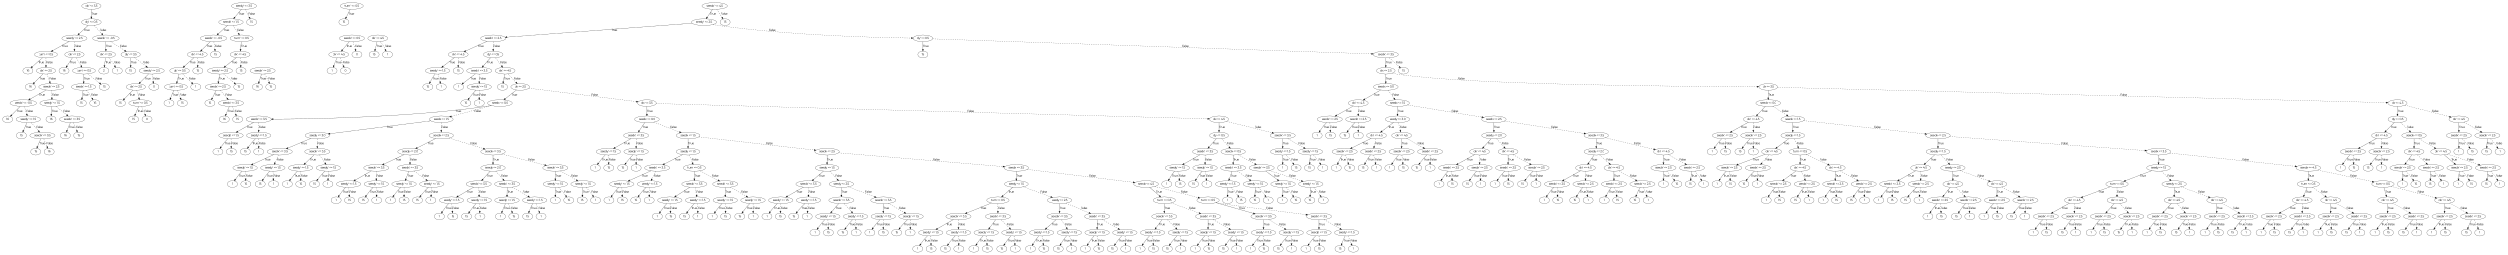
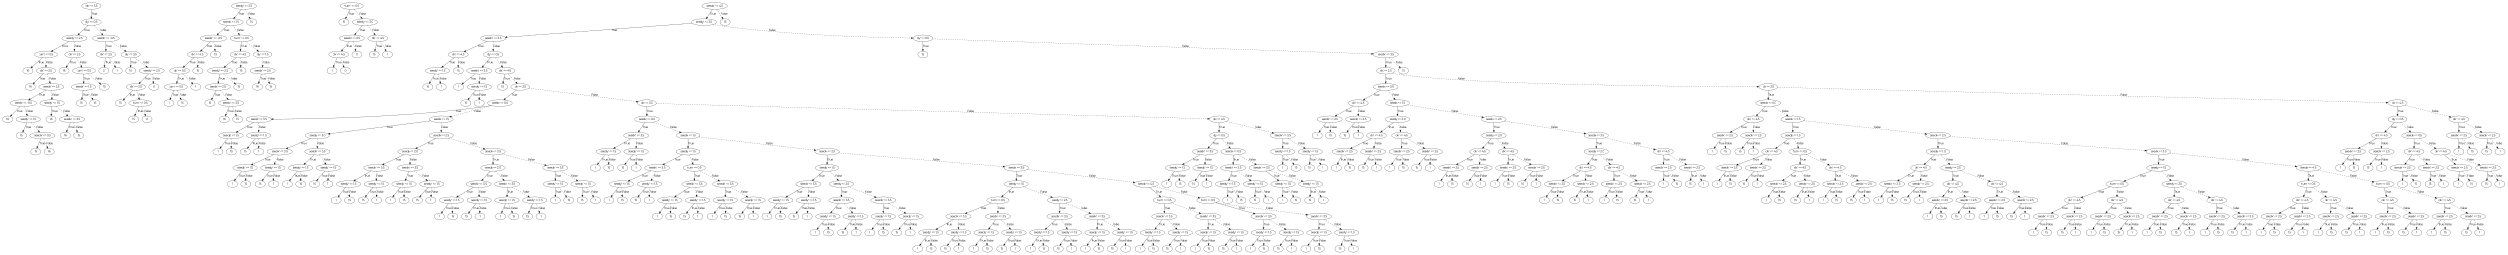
node "seedy' <= 3.0": added
node "dy' <= 1.5": added
